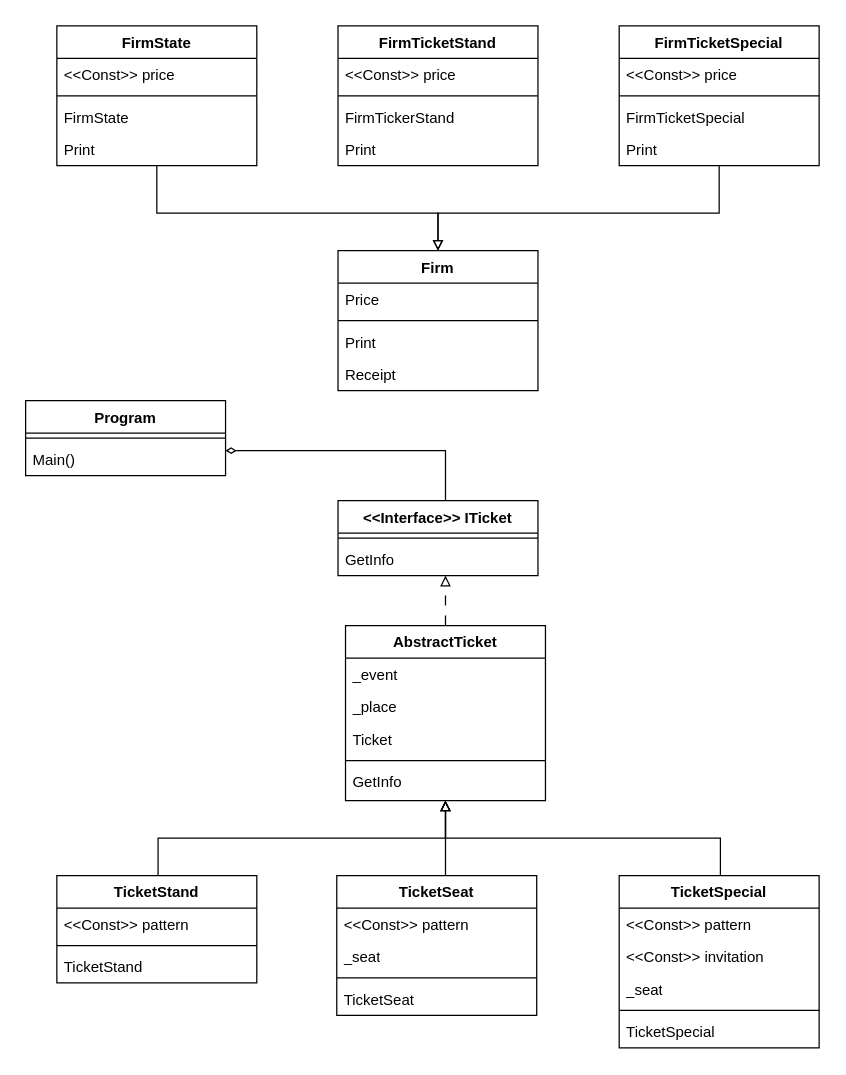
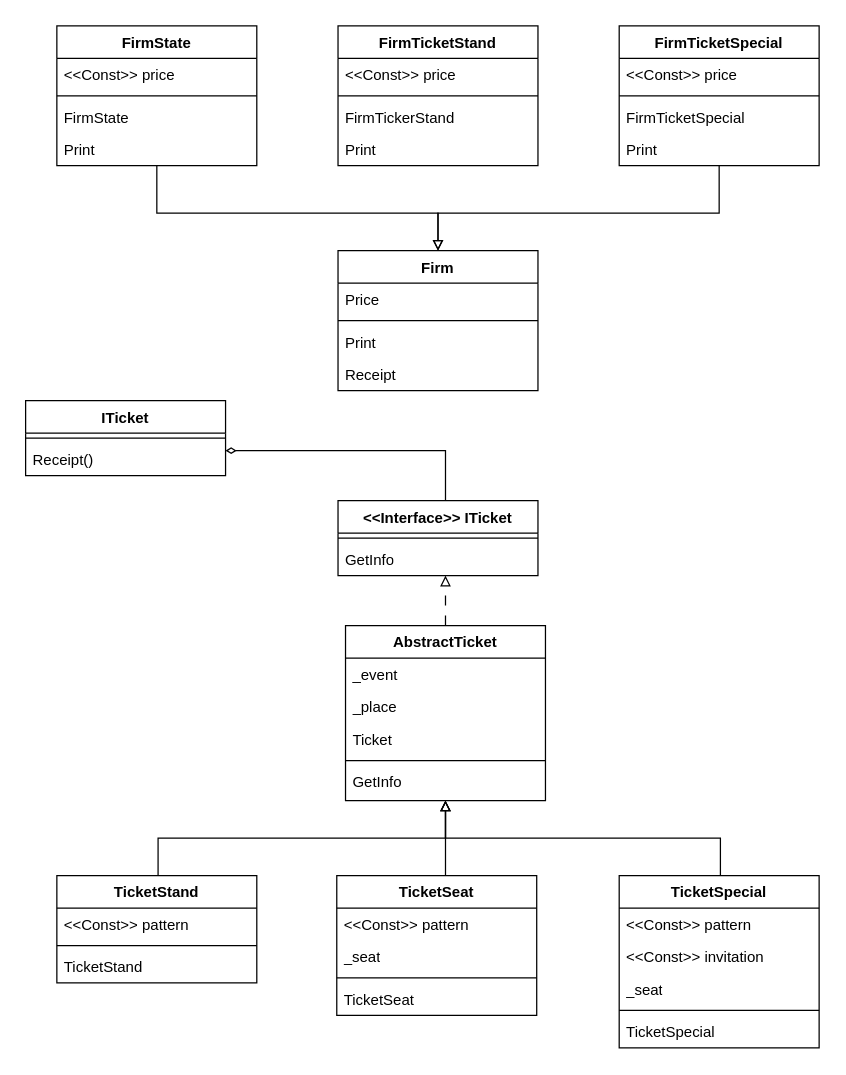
node "Program": label "Program" -> "ITicket"
node "Main()": label "Main()" -> "Receipt()"
